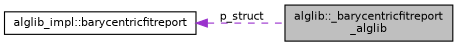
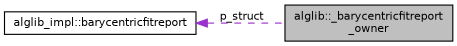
node "alglib::_barycentricfitreport _alglib": label "alglib::_barycentricfitreport _alglib" -> "alglib::_barycentricfitreport _owner"
